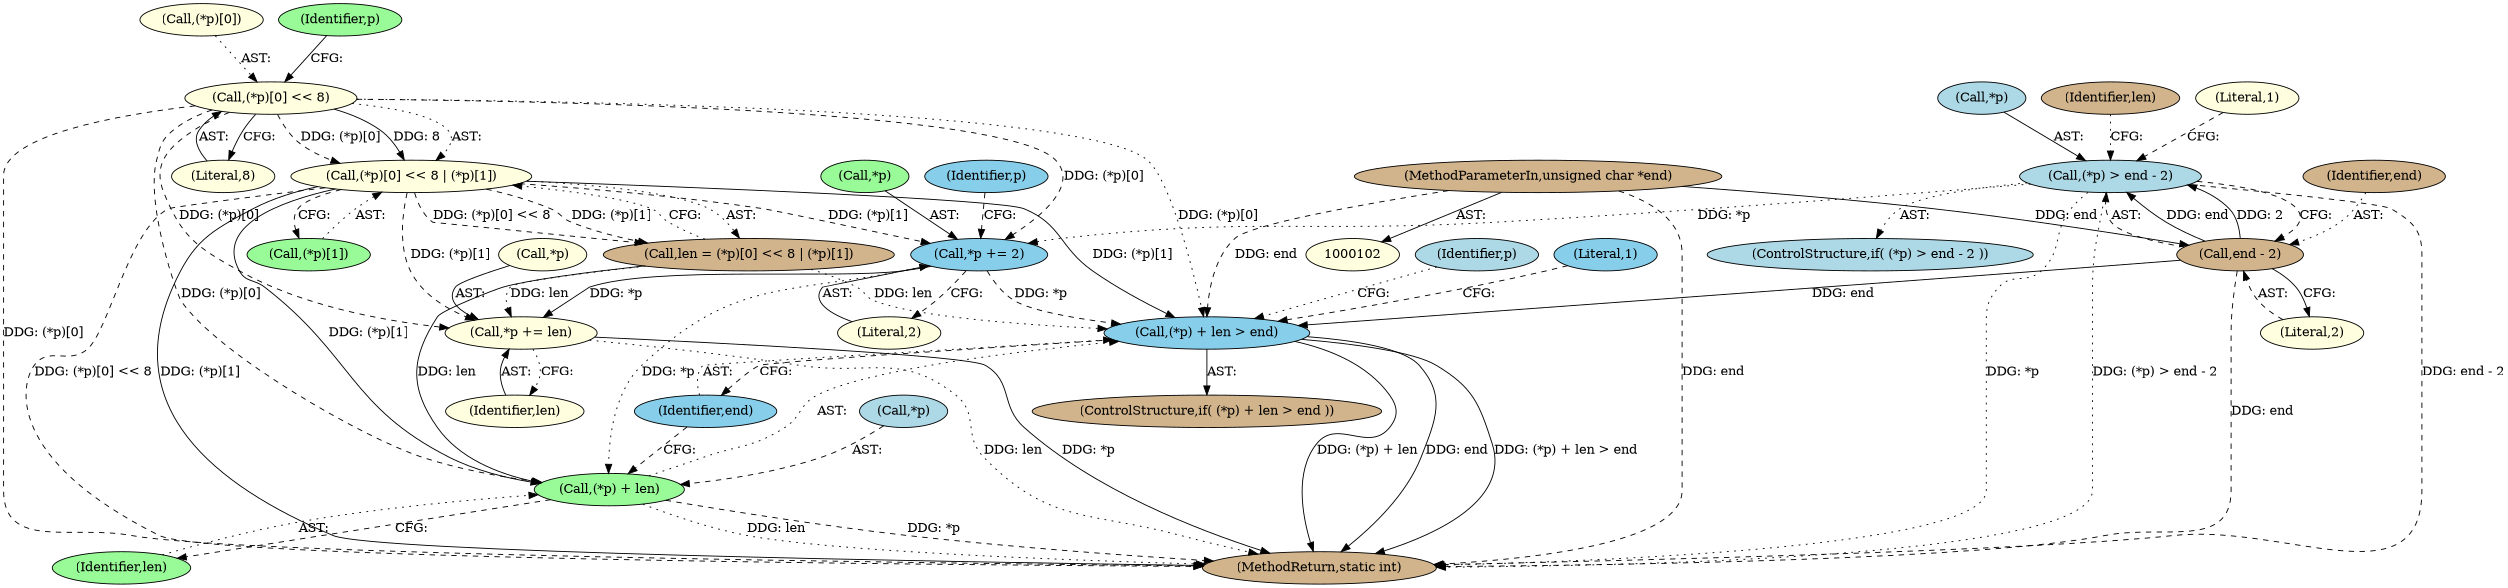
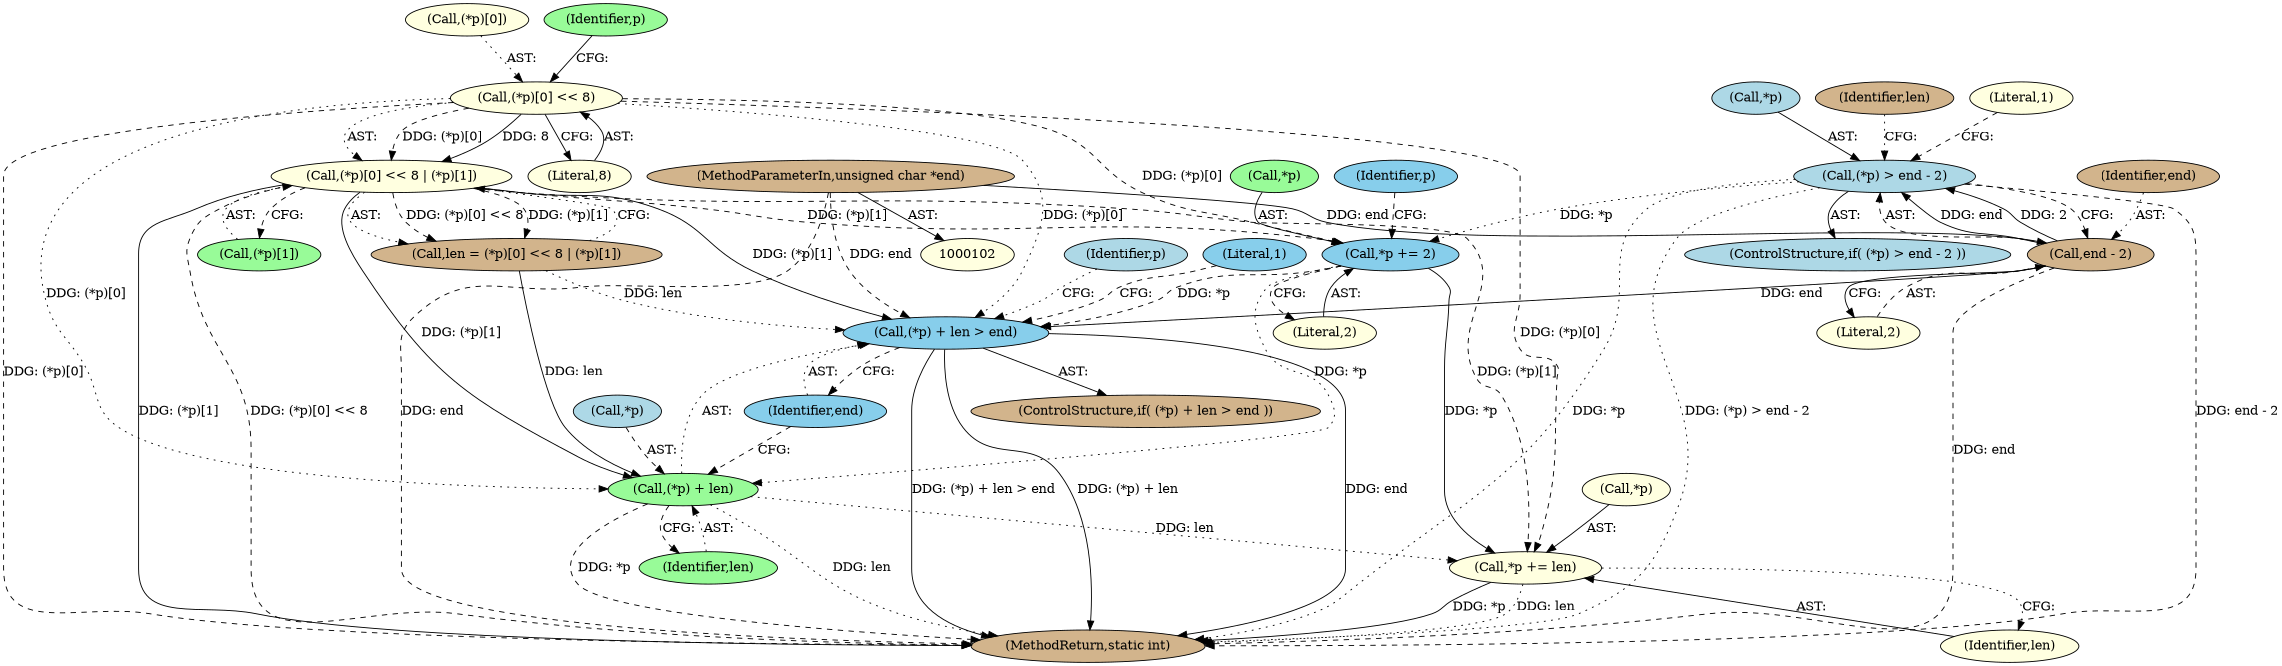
edge "(Call,(*p) > end - 2)" -> "(ControlStructure,if( (*p) > end - 2 ))": style dotted -> solid
edge "(Call,len = (*p)[0] << 8 | (*p)[1])" -> "(Call,*p += len)": now "(Call,(*p) + len)" -> "(Call,*p += len)"
edge "(Call,(*p)[0] << 8)" -> "(Call,(*p) + len)": style dashed -> dotted
